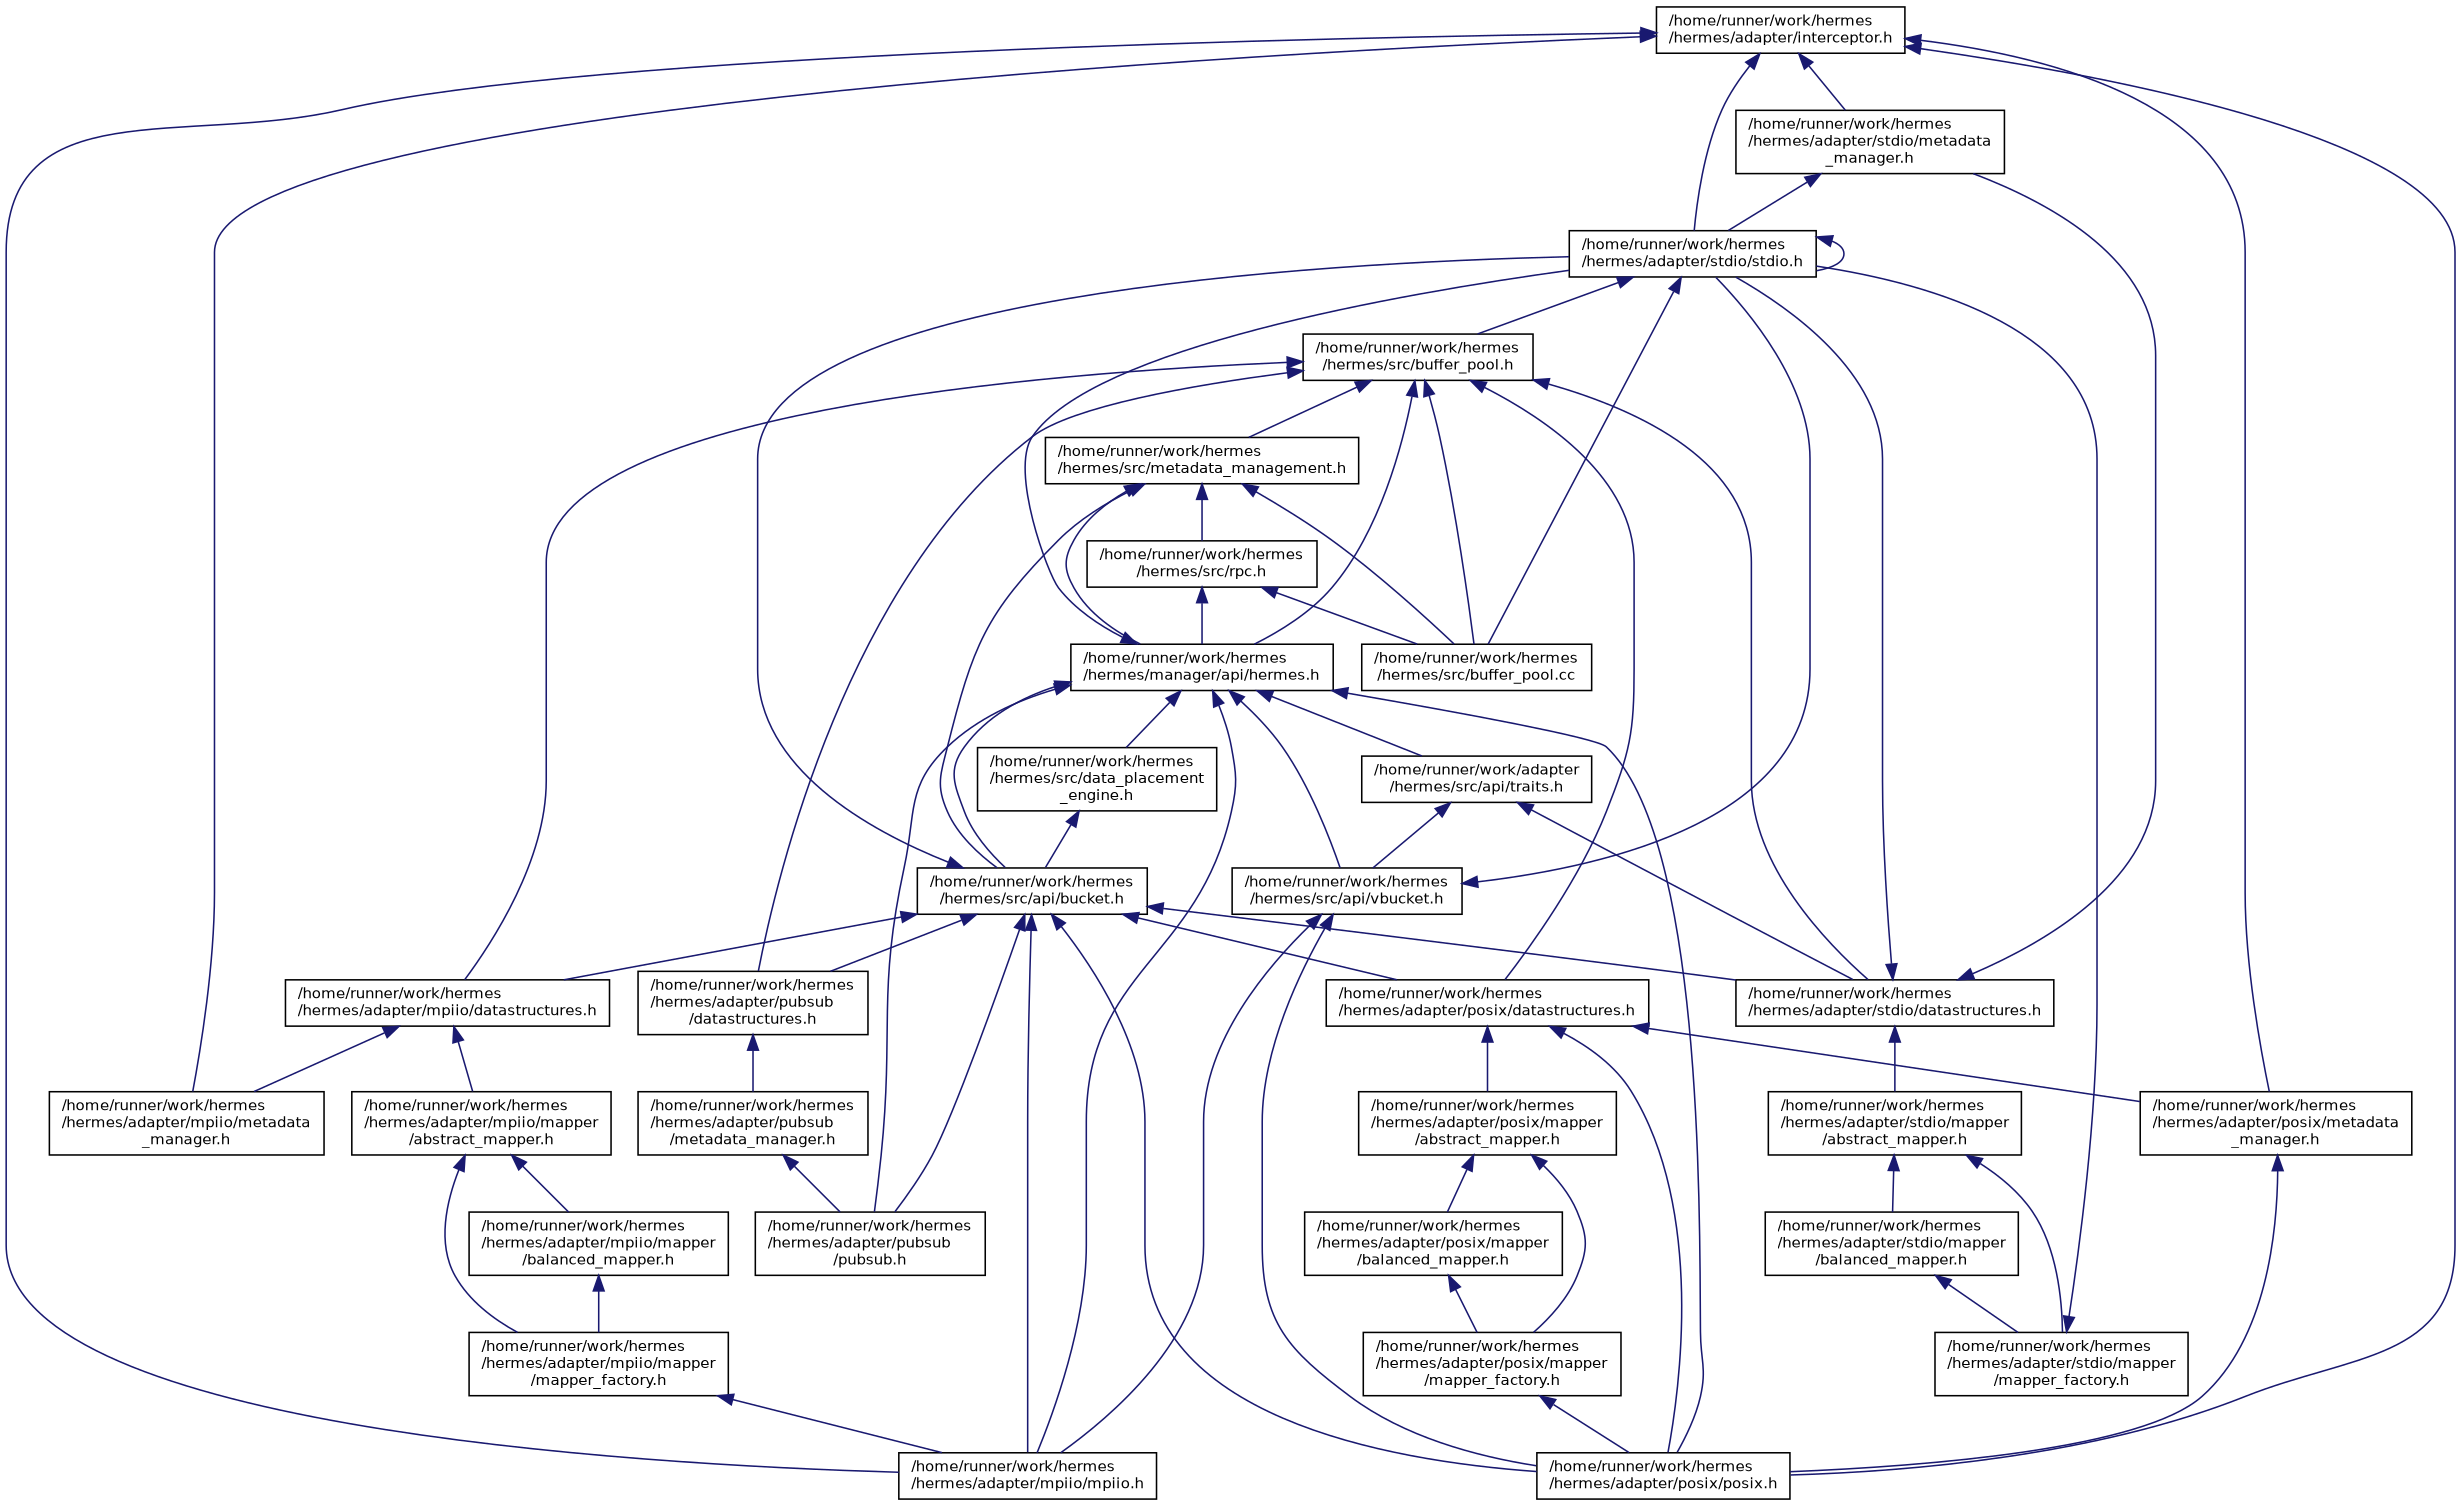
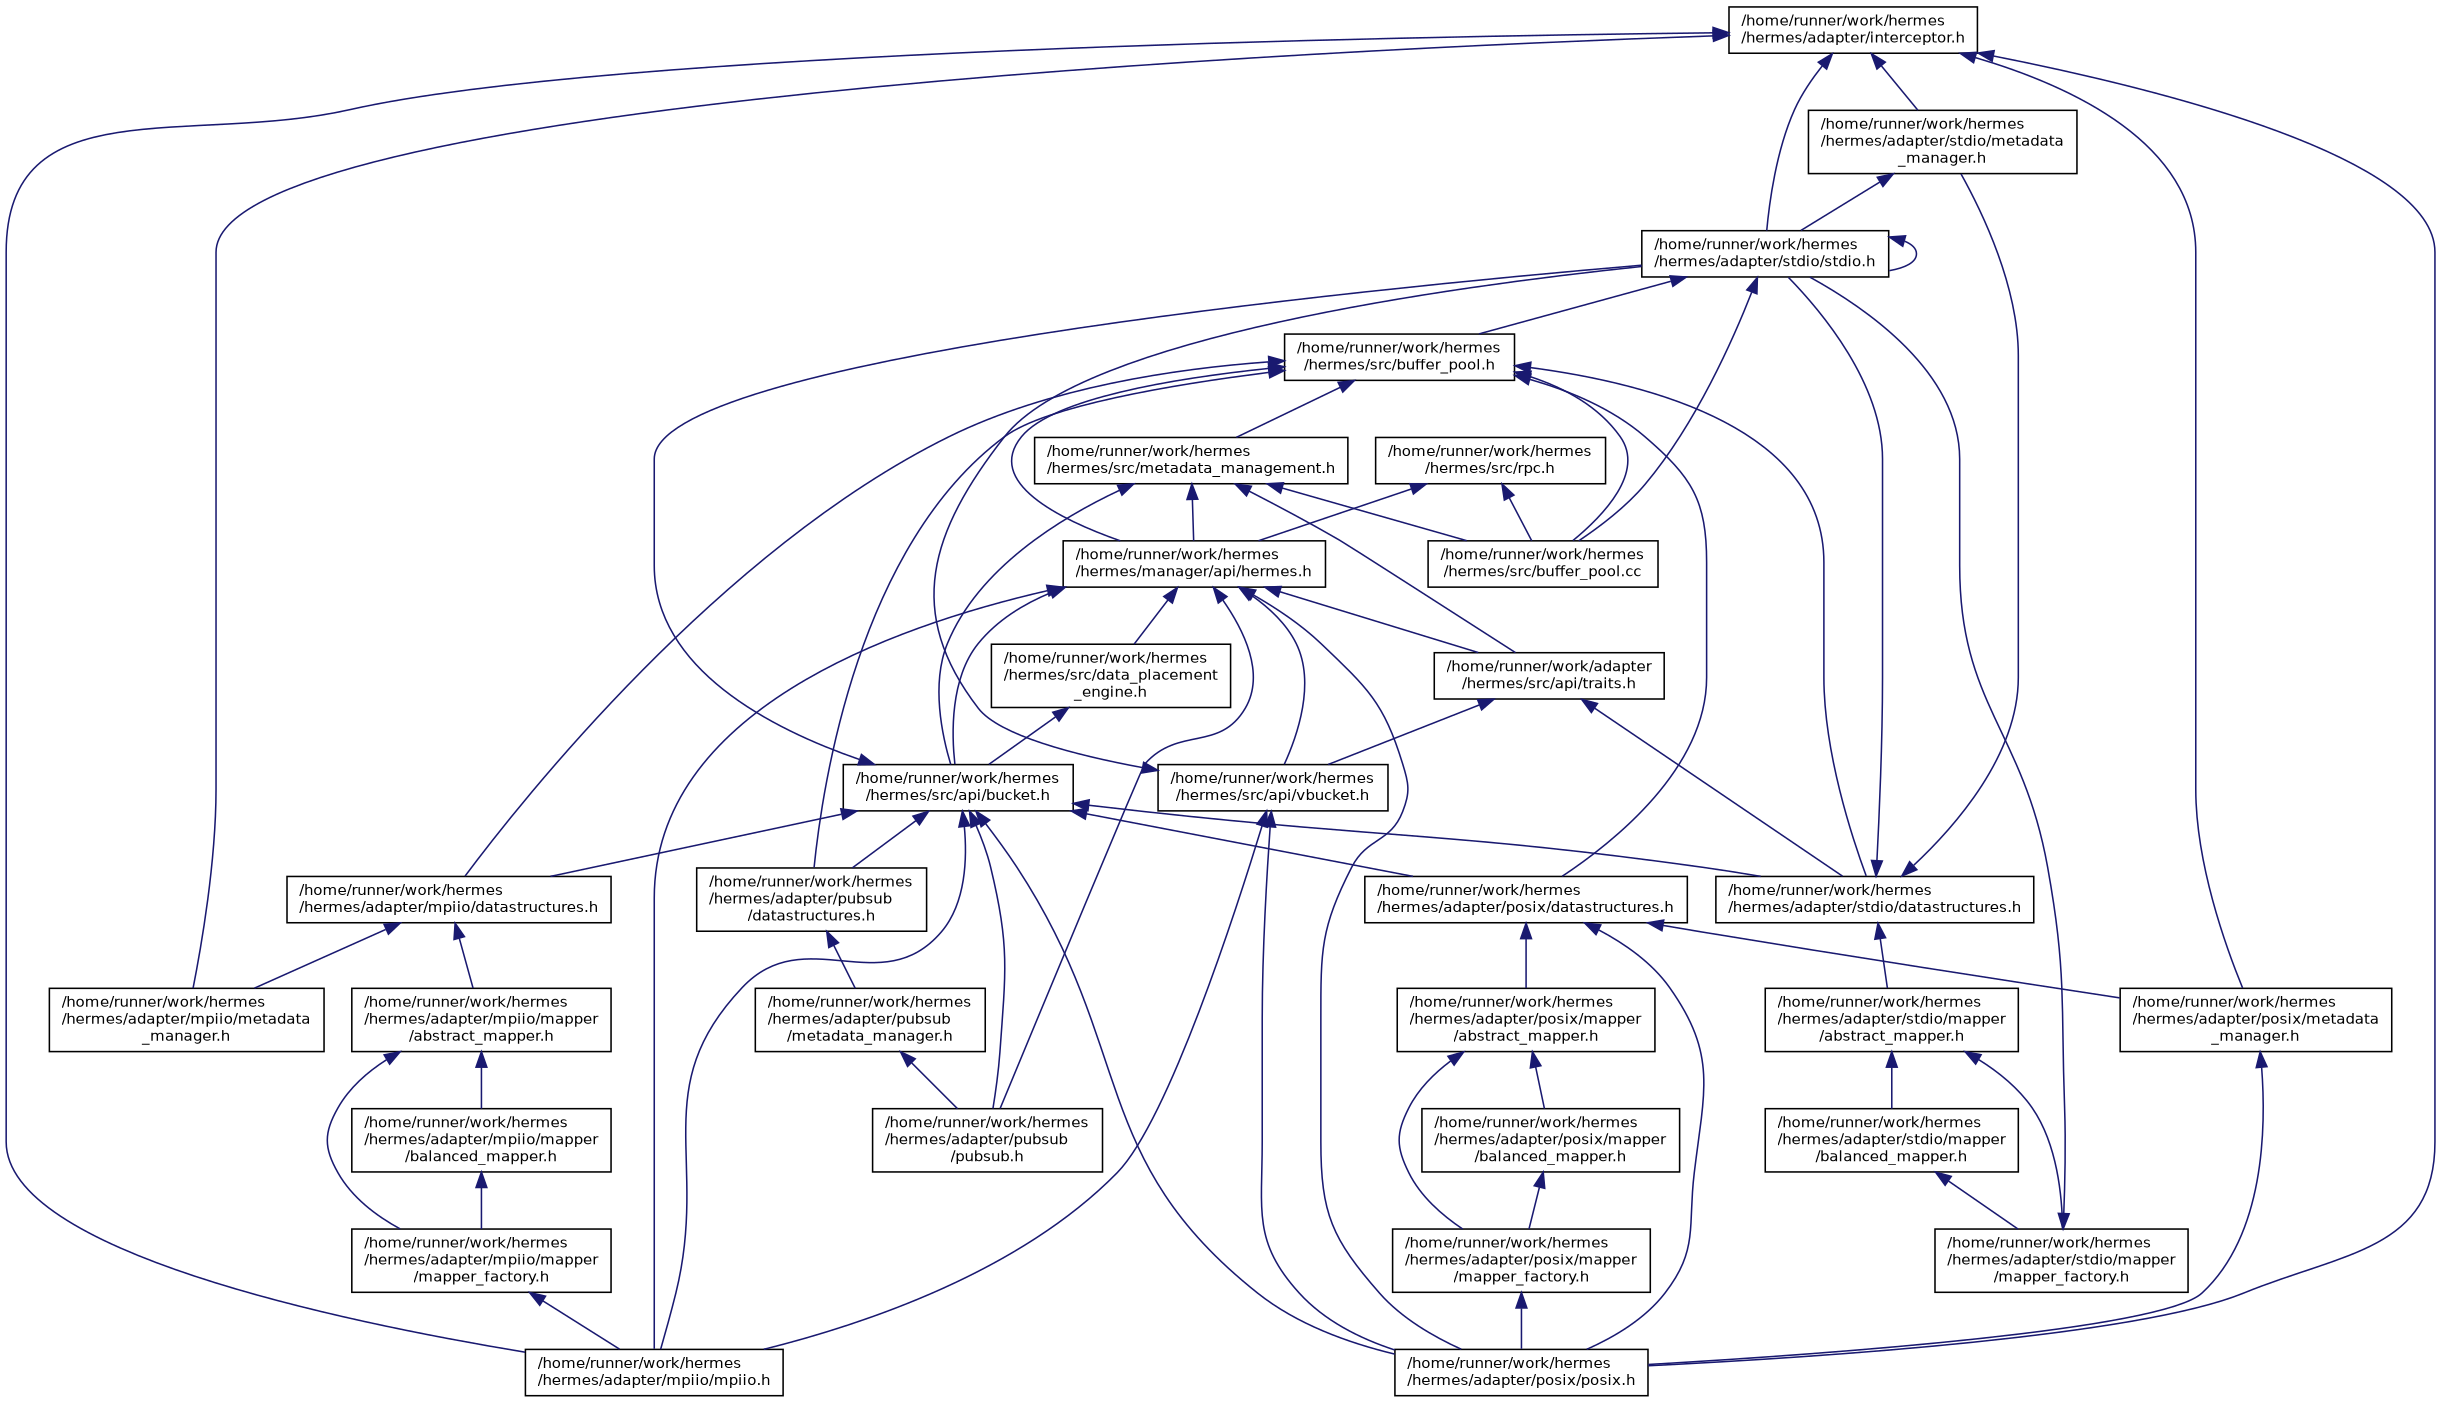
edge "/home/runner/work/hermes /hermes/adapter/stdio/stdio.h" -> "/home/runner/work/hermes /hermes/manager/api/hermes.h": removed
edge "/home/runner/work/hermes /hermes/src/rpc.h" -> "/home/runner/work/hermes /hermes/src/metadata_management.h": now "/home/runner/work/adapter /hermes/src/api/traits.h" -> "/home/runner/work/hermes /hermes/src/metadata_management.h"
